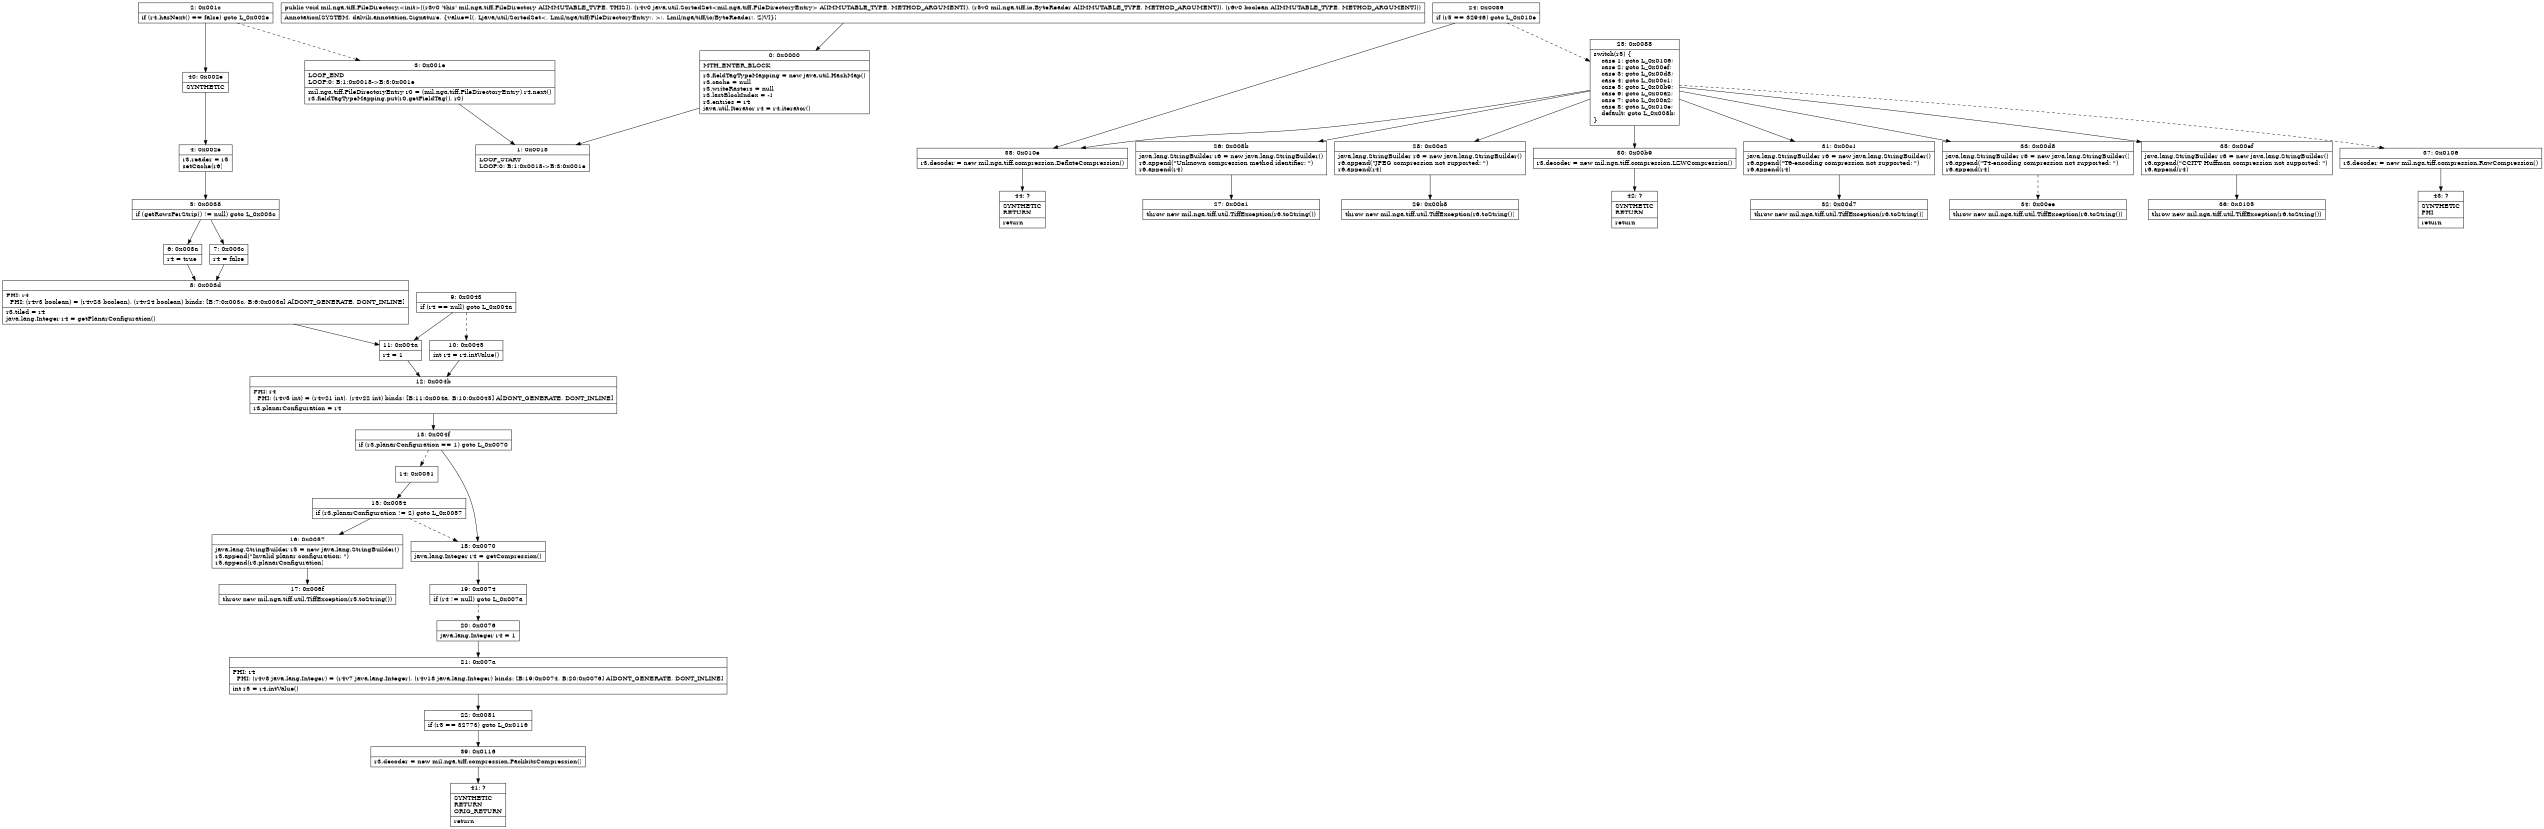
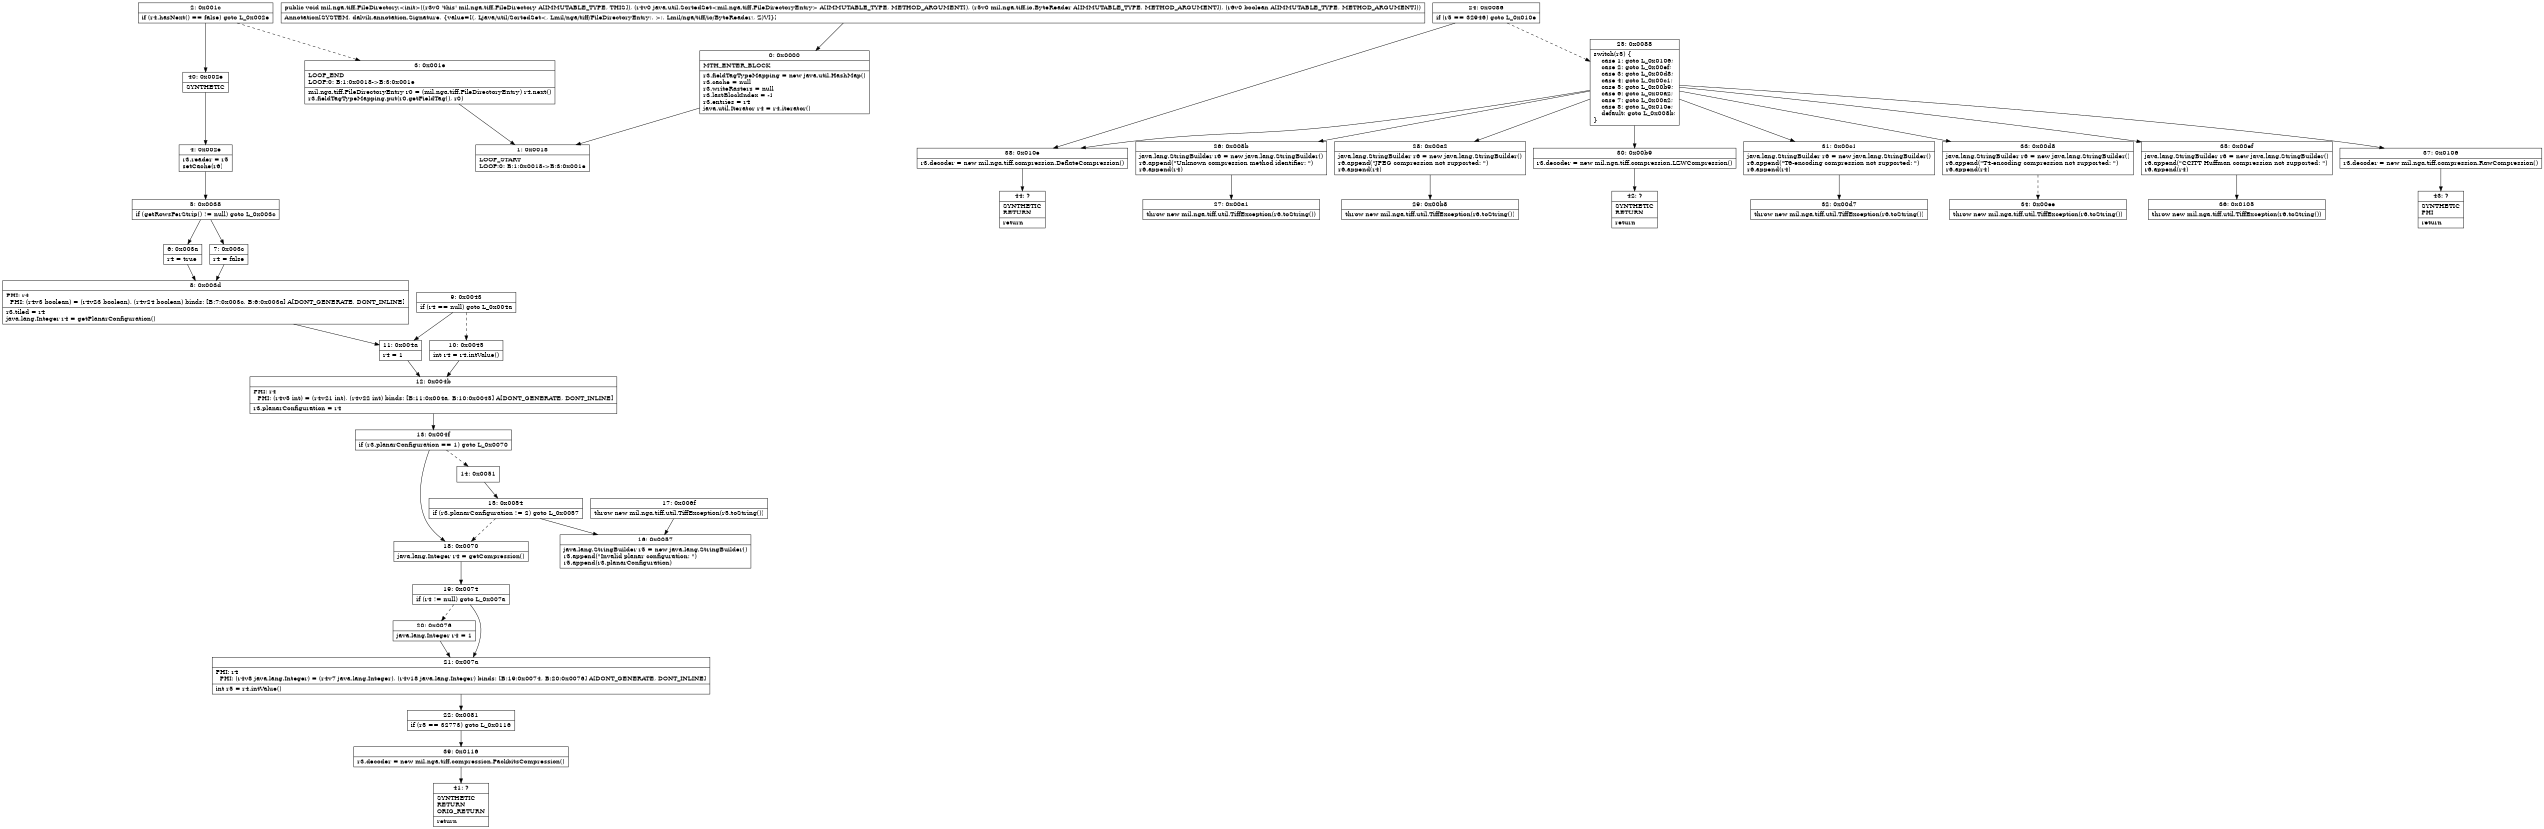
edge "25: 0x0088" -> "37: 0x0106": style dashed -> solid
edge "16: 0x0057" -> "17: 0x006f": reversed
edge "19: 0x0074" -> "21: 0x007a": added
